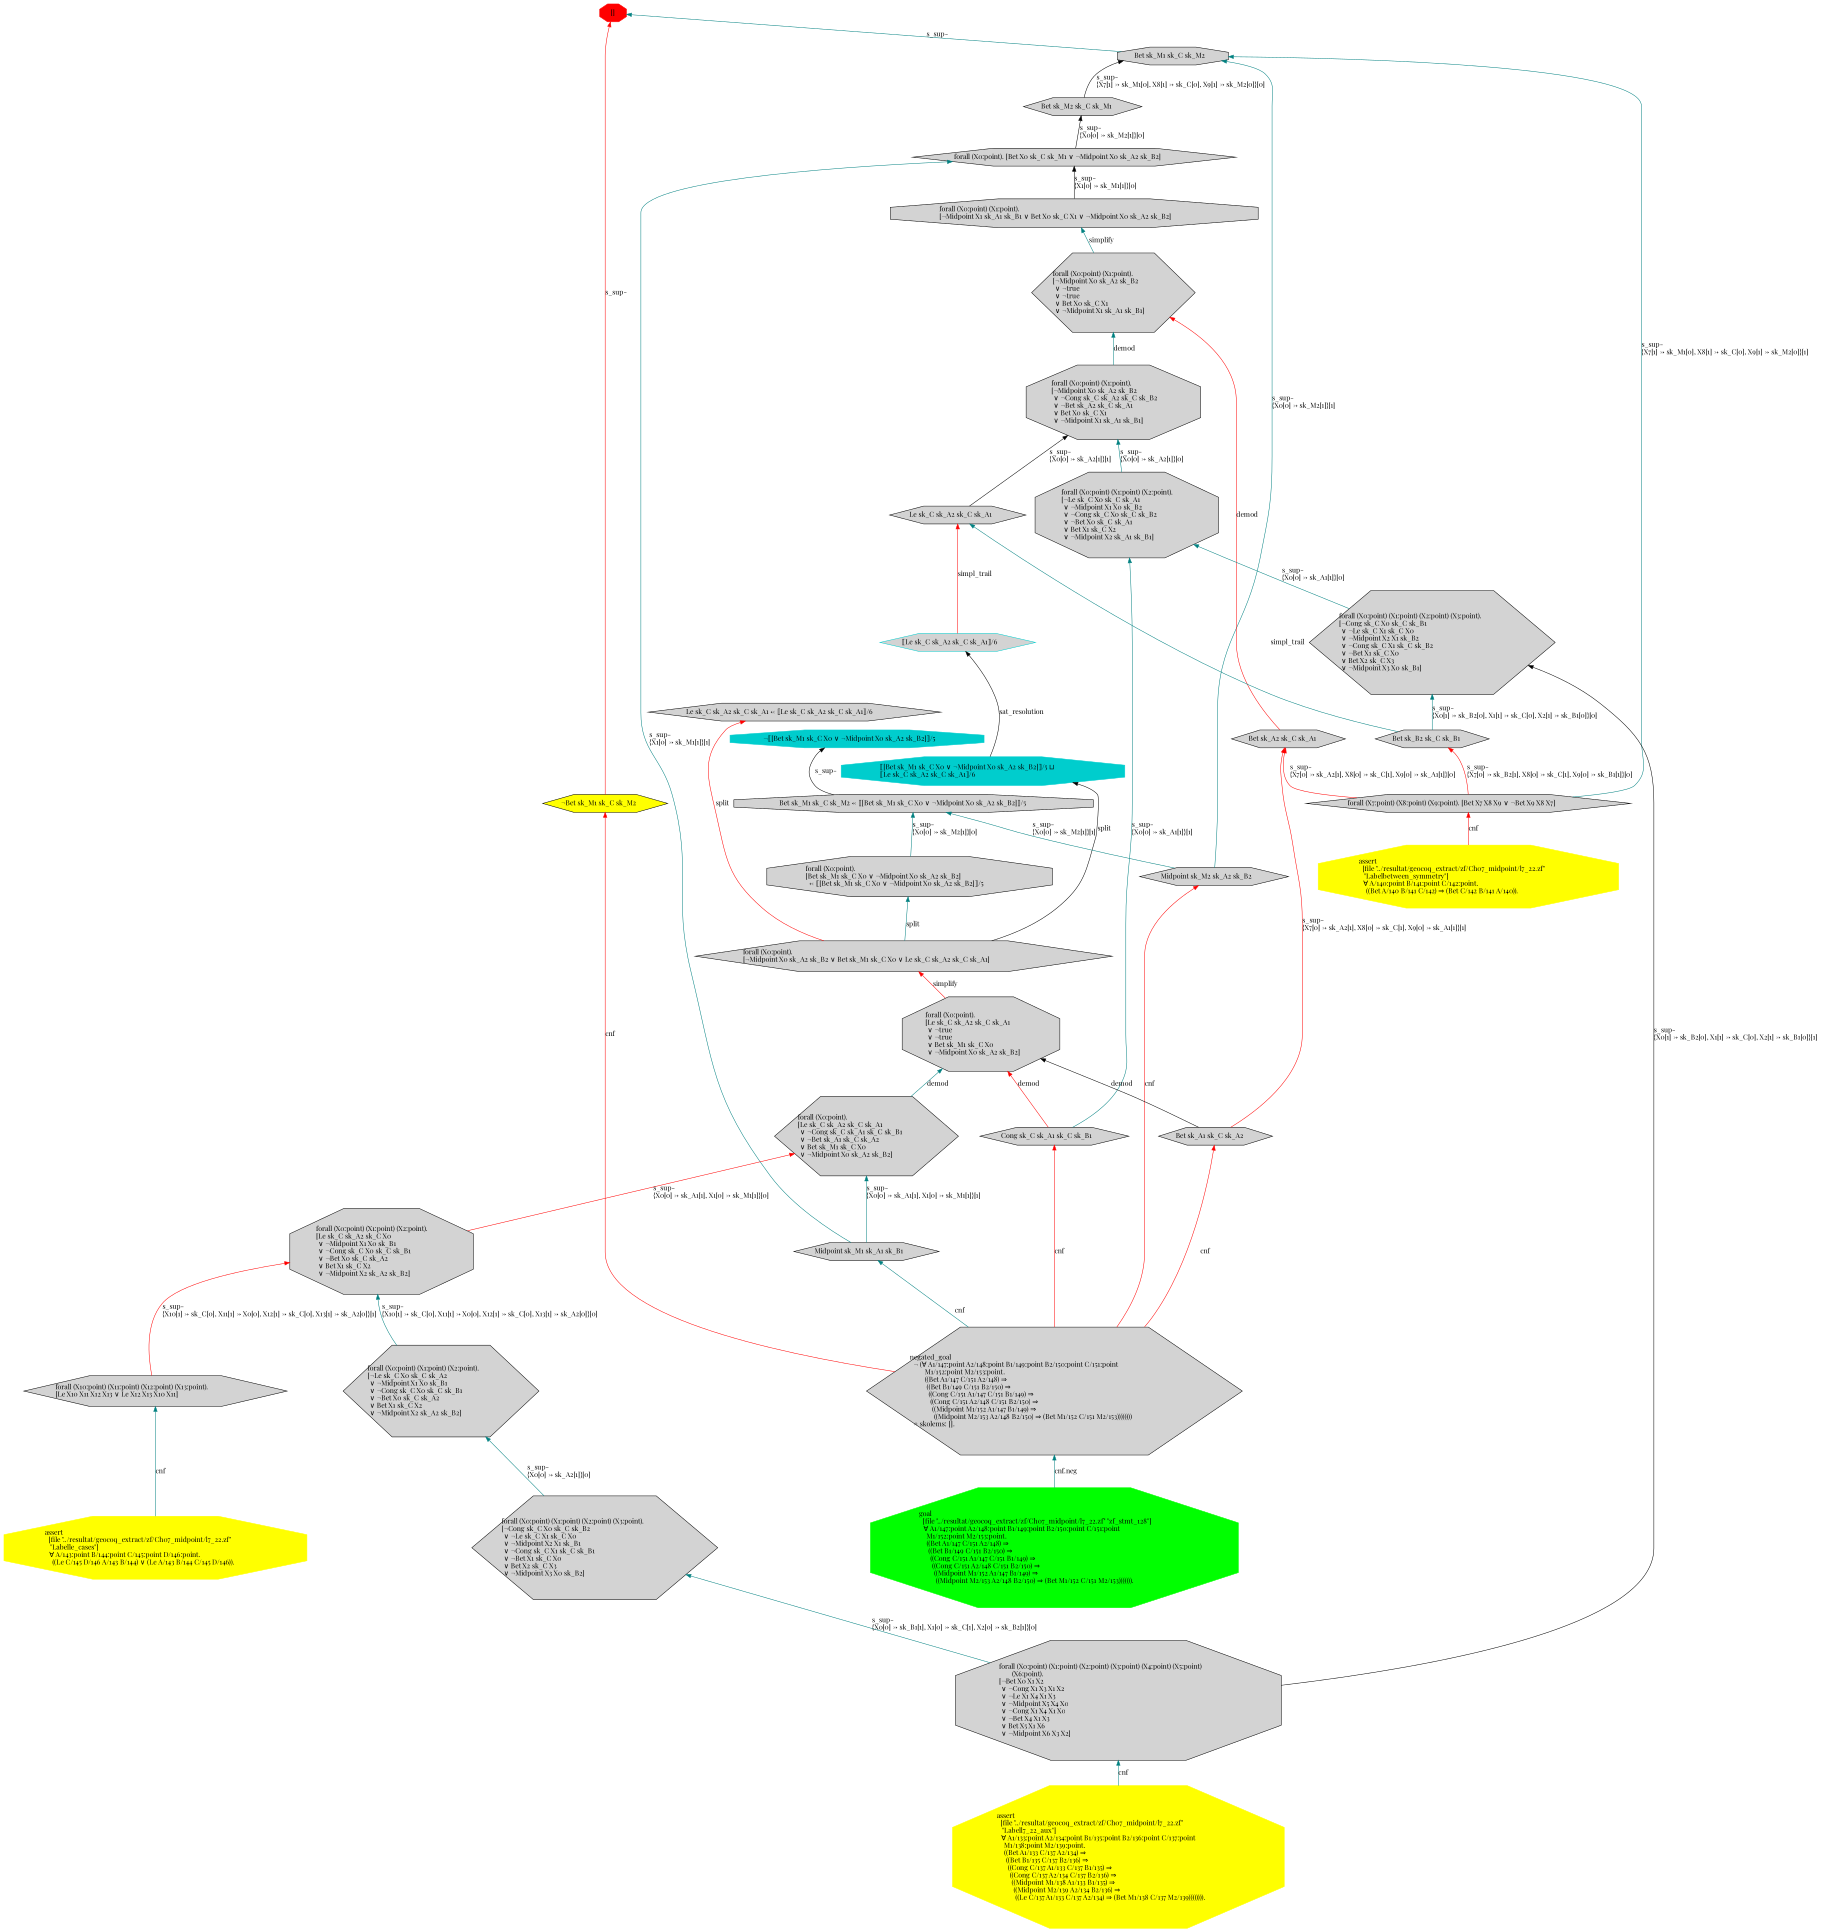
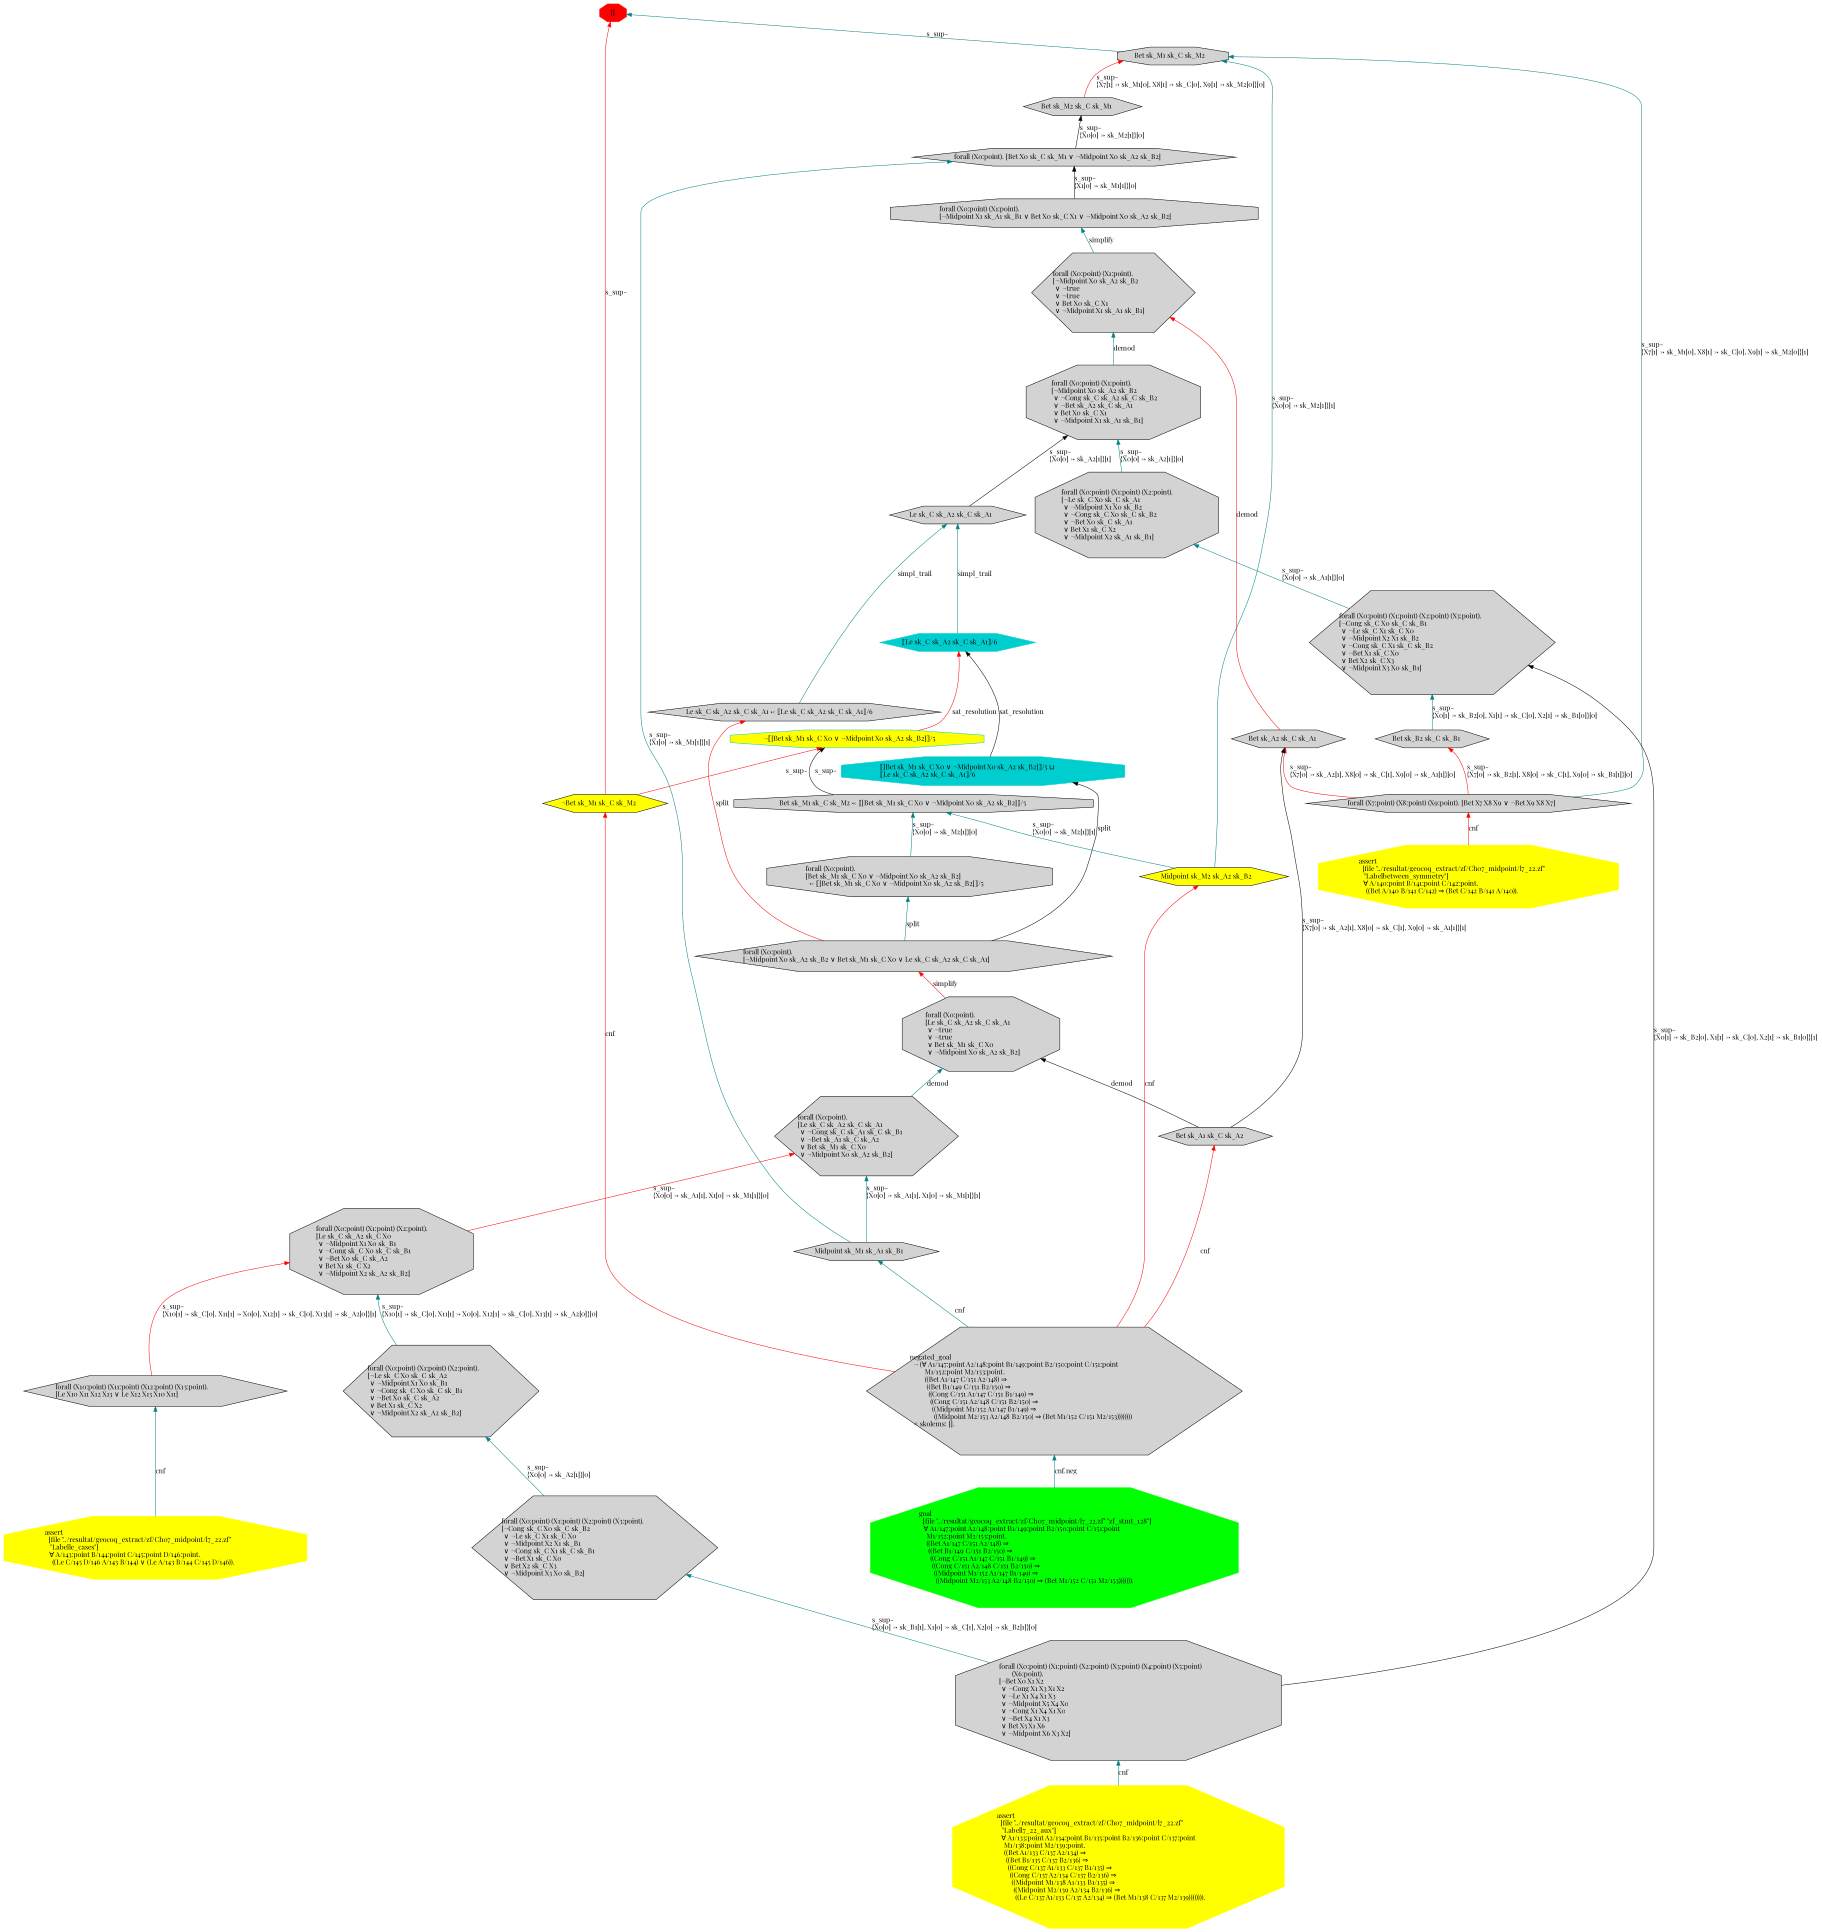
edge "Bet sk_M2 sk_C sk_M1" -> "Bet sk_M1 sk_C sk_M2": color black -> red
edge "⟦Le sk_C sk_A2 sk_C sk_A1⟧/6" -> "Le sk_C sk_A2 sk_C sk_A1": color red -> teal
node "⟦Le sk_C sk_A2 sk_C sk_A1⟧/6": fillcolor lightgrey -> cyan3
edge "Bet sk_B2 sk_C sk_B1" -> "Le sk_C sk_A2 sk_C sk_A1": now "Le sk_C sk_A2 sk_C sk_A1 ← ⟦Le sk_C sk_A2 sk_C sk_A1⟧/6" -> "Le sk_C sk_A2 sk_C sk_A1"
edge "¬⟦[Bet sk_M1 sk_C X0 ∨ ¬Midpoint X0 sk_A2 sk_B2]⟧/5" -> "⟦Le sk_C sk_A2 sk_C sk_A1⟧/6": added, label "sat_resolution"
node "¬⟦[Bet sk_M1 sk_C X0 ∨ ¬Midpoint X0 sk_A2 sk_B2]⟧/5": fillcolor cyan3 -> yellow
edge "¬Bet sk_M1 sk_C sk_M2" -> "¬⟦[Bet sk_M1 sk_C X0 ∨ ¬Midpoint X0 sk_A2 sk_B2]⟧/5": added, label "s_sup-"
node "Midpoint sk_M2 sk_A2 sk_B2": fillcolor lightgrey -> yellow
edge "Bet sk_A1 sk_C sk_A2" -> "Bet sk_A2 sk_C sk_A1": color red -> black
node "Cong sk_C sk_A1 sk_C sk_B1": removed
